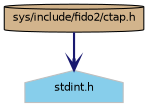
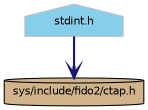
edge "sys/include/fido2/ctap.h" -> "stdint.h": reversed
